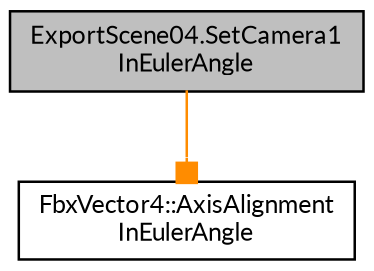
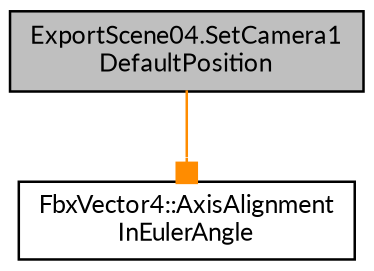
node "ExportScene04.SetCamera1 InEulerAngle": label "ExportScene04.SetCamera1 InEulerAngle" -> "ExportScene04.SetCamera1 DefaultPosition"
